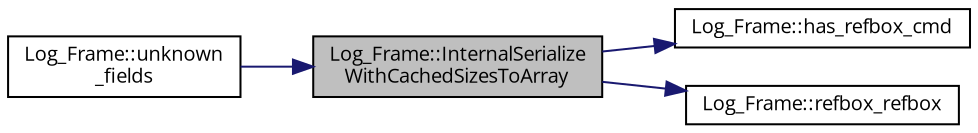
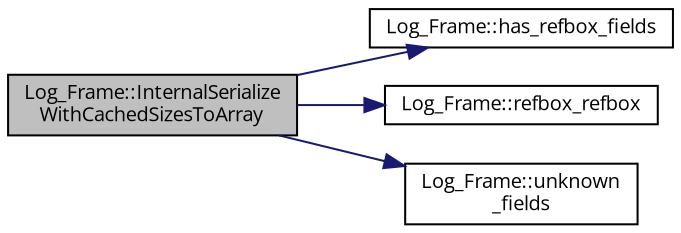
node "Log_Frame::has_refbox_cmd": label "Log_Frame::has_refbox_cmd" -> "Log_Frame::has_refbox_fields"
edge "Log_Frame::unknown _fields" -> "Log_Frame::InternalSerialize WithCachedSizesToArray": reversed
